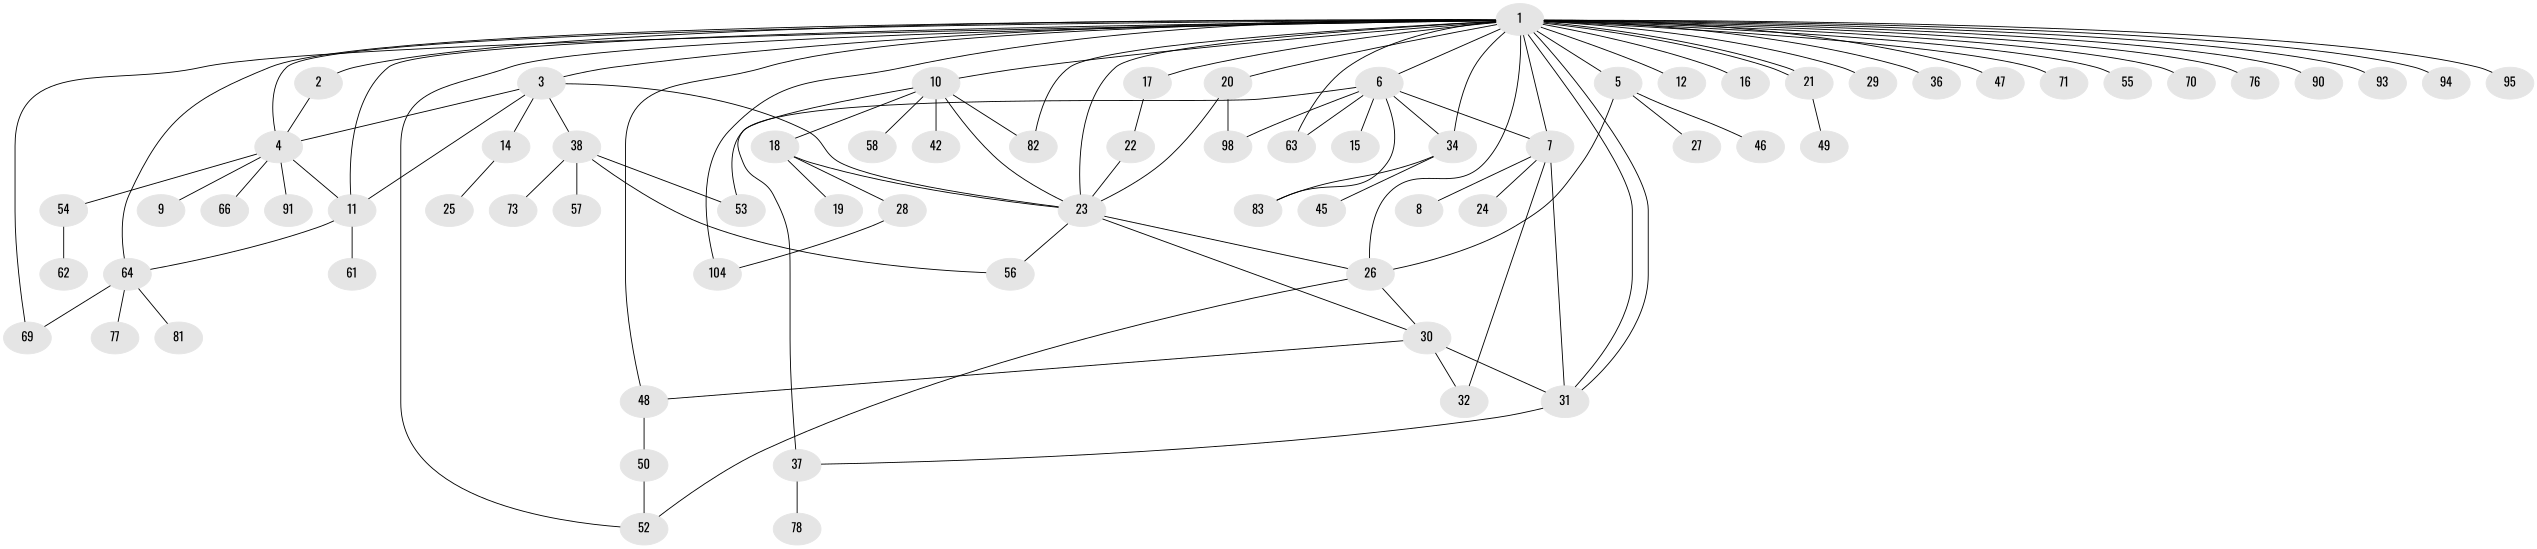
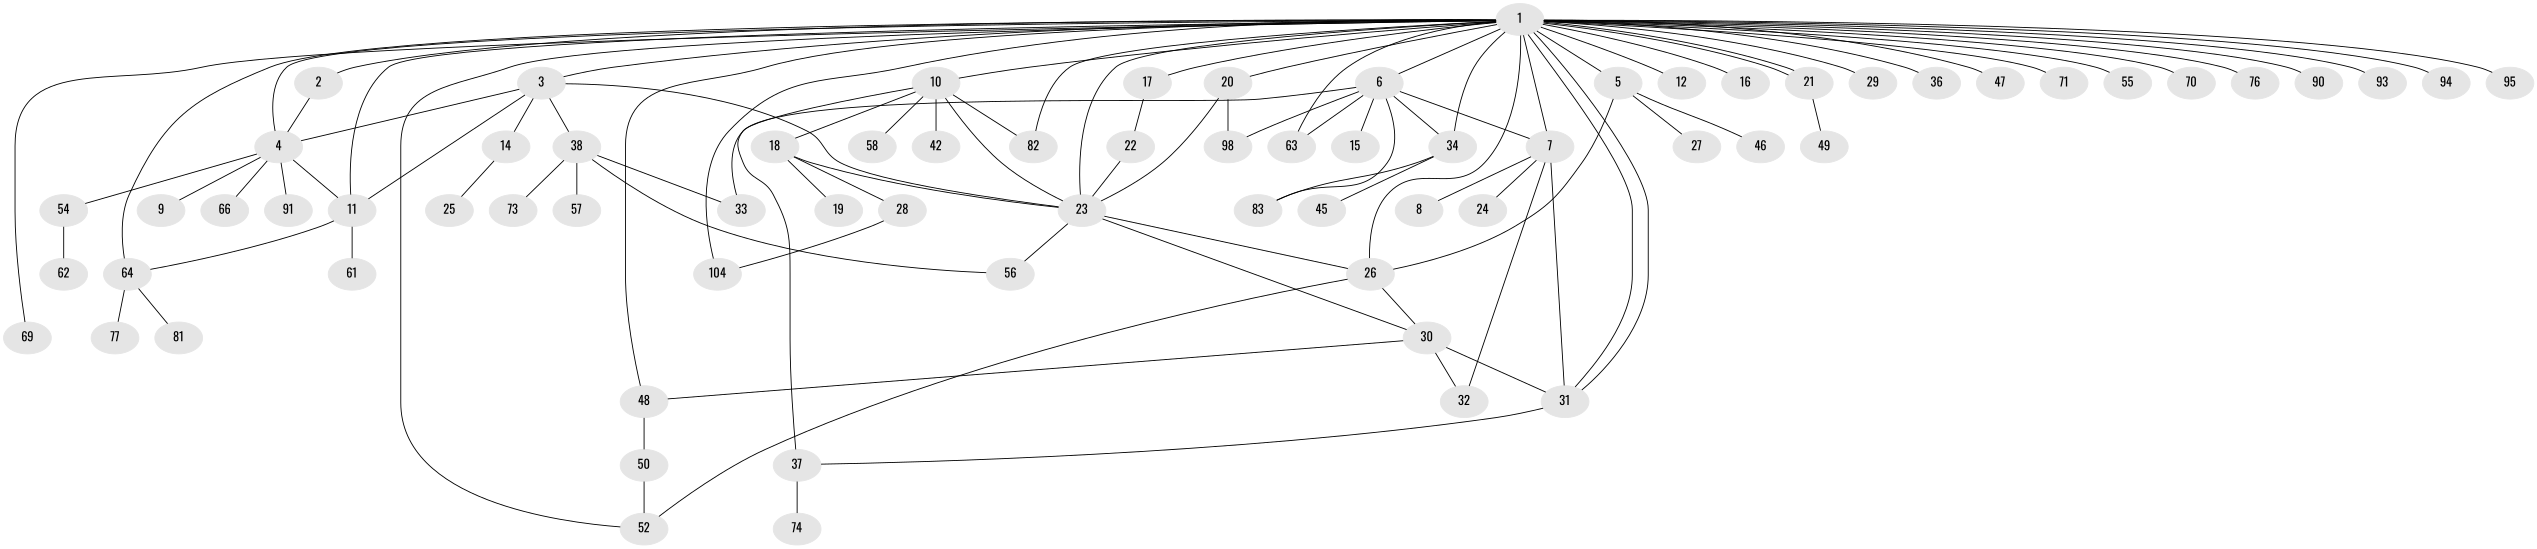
node "53": label "53" -> "33"
edge "64" -- "69": removed
node "78": label "78" -> "74"
